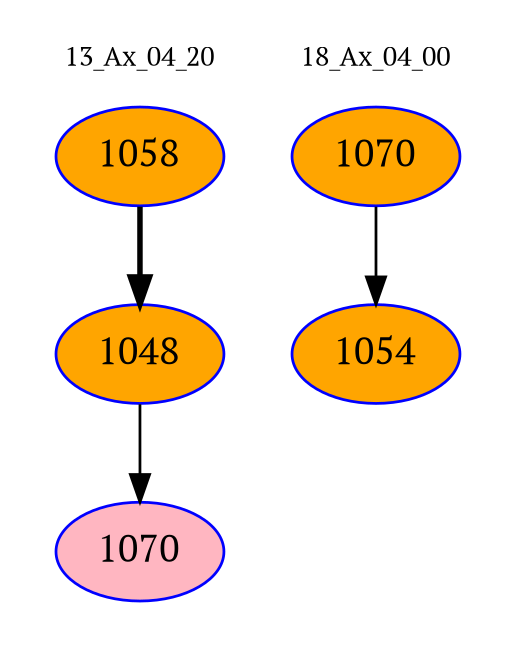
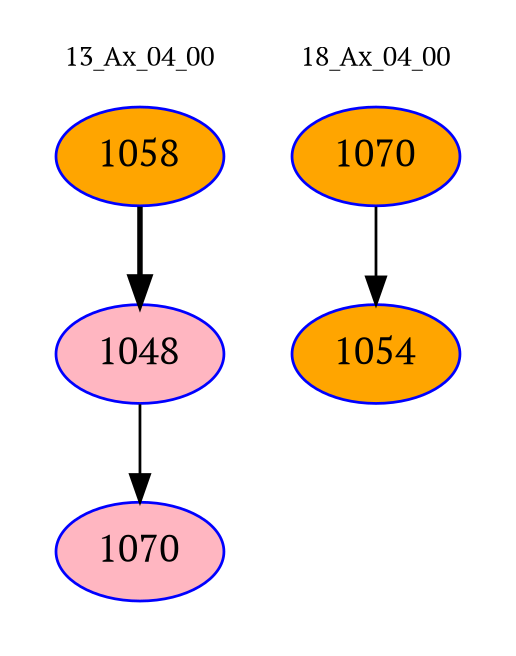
cluster "13_Ax_04_20": label "13_Ax_04_20" -> "13_Ax_04_00"
node "1048": fillcolor orange -> lightpink
